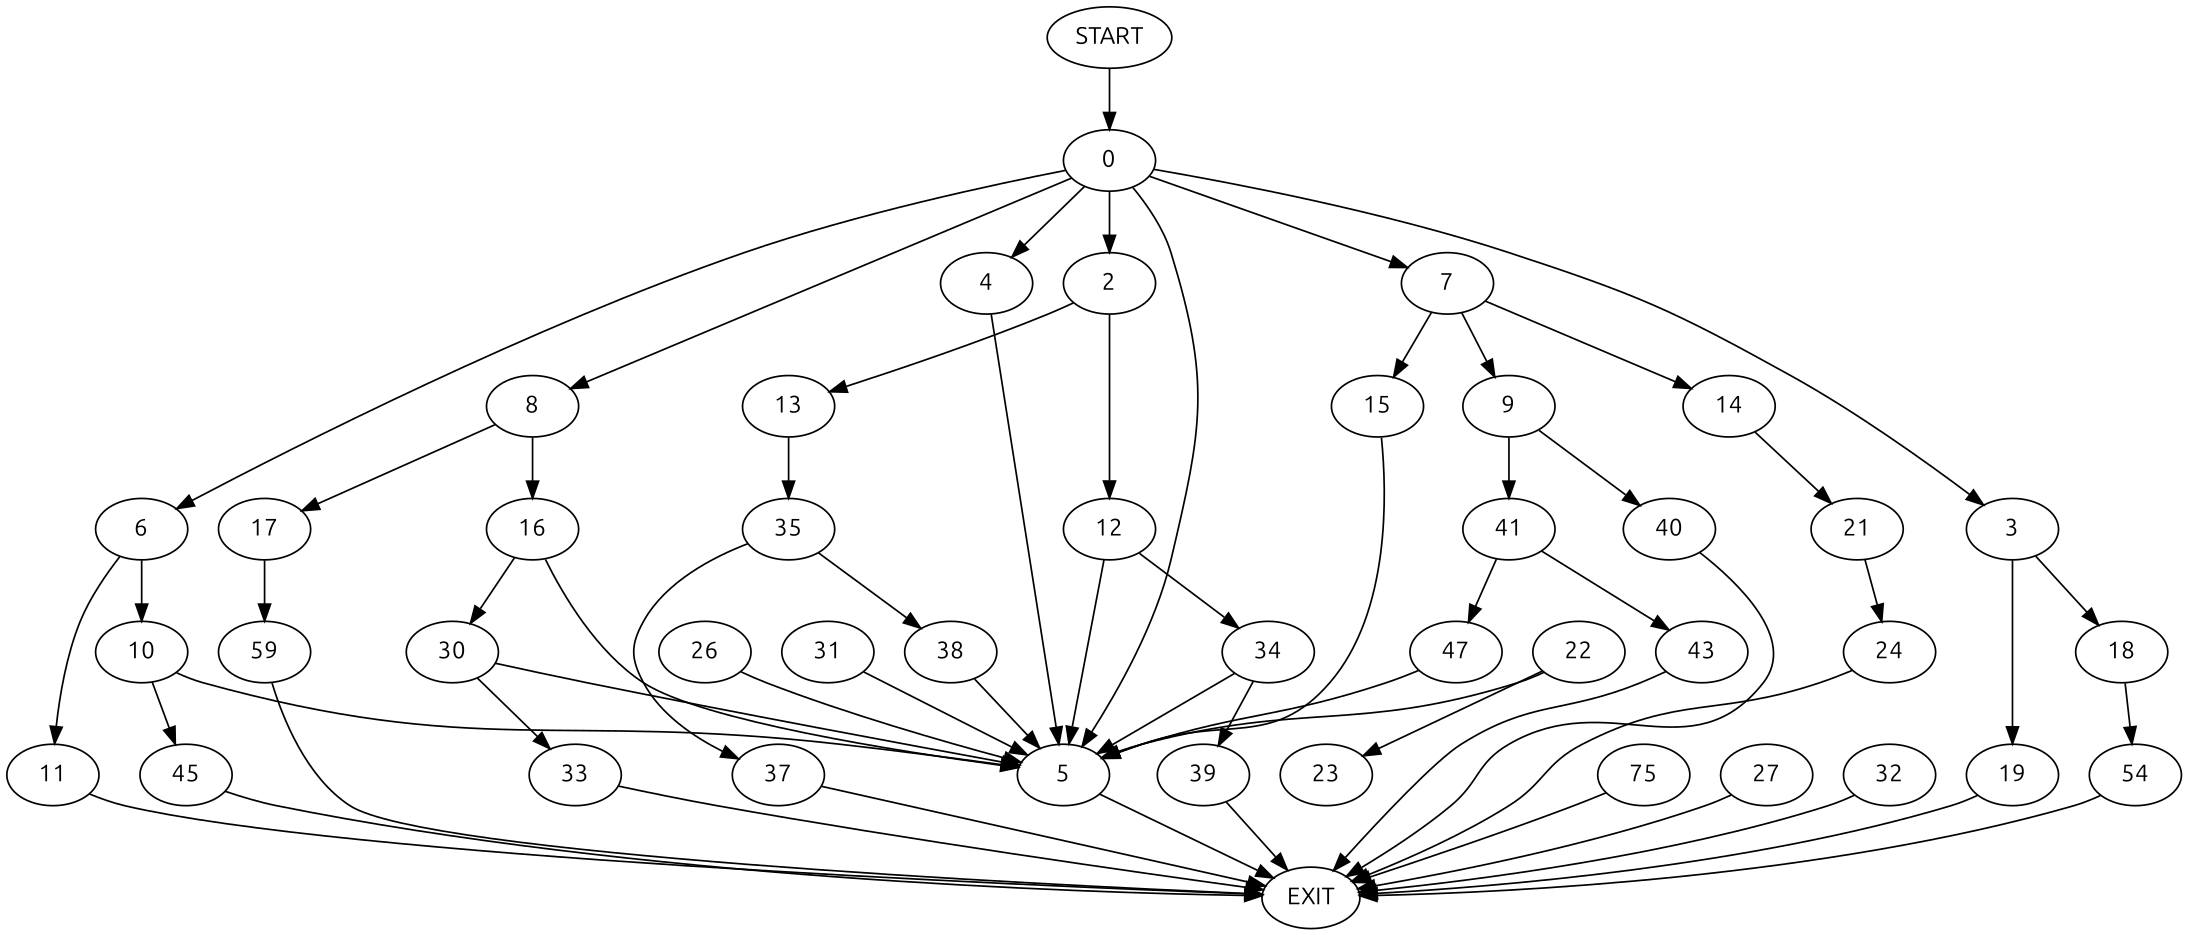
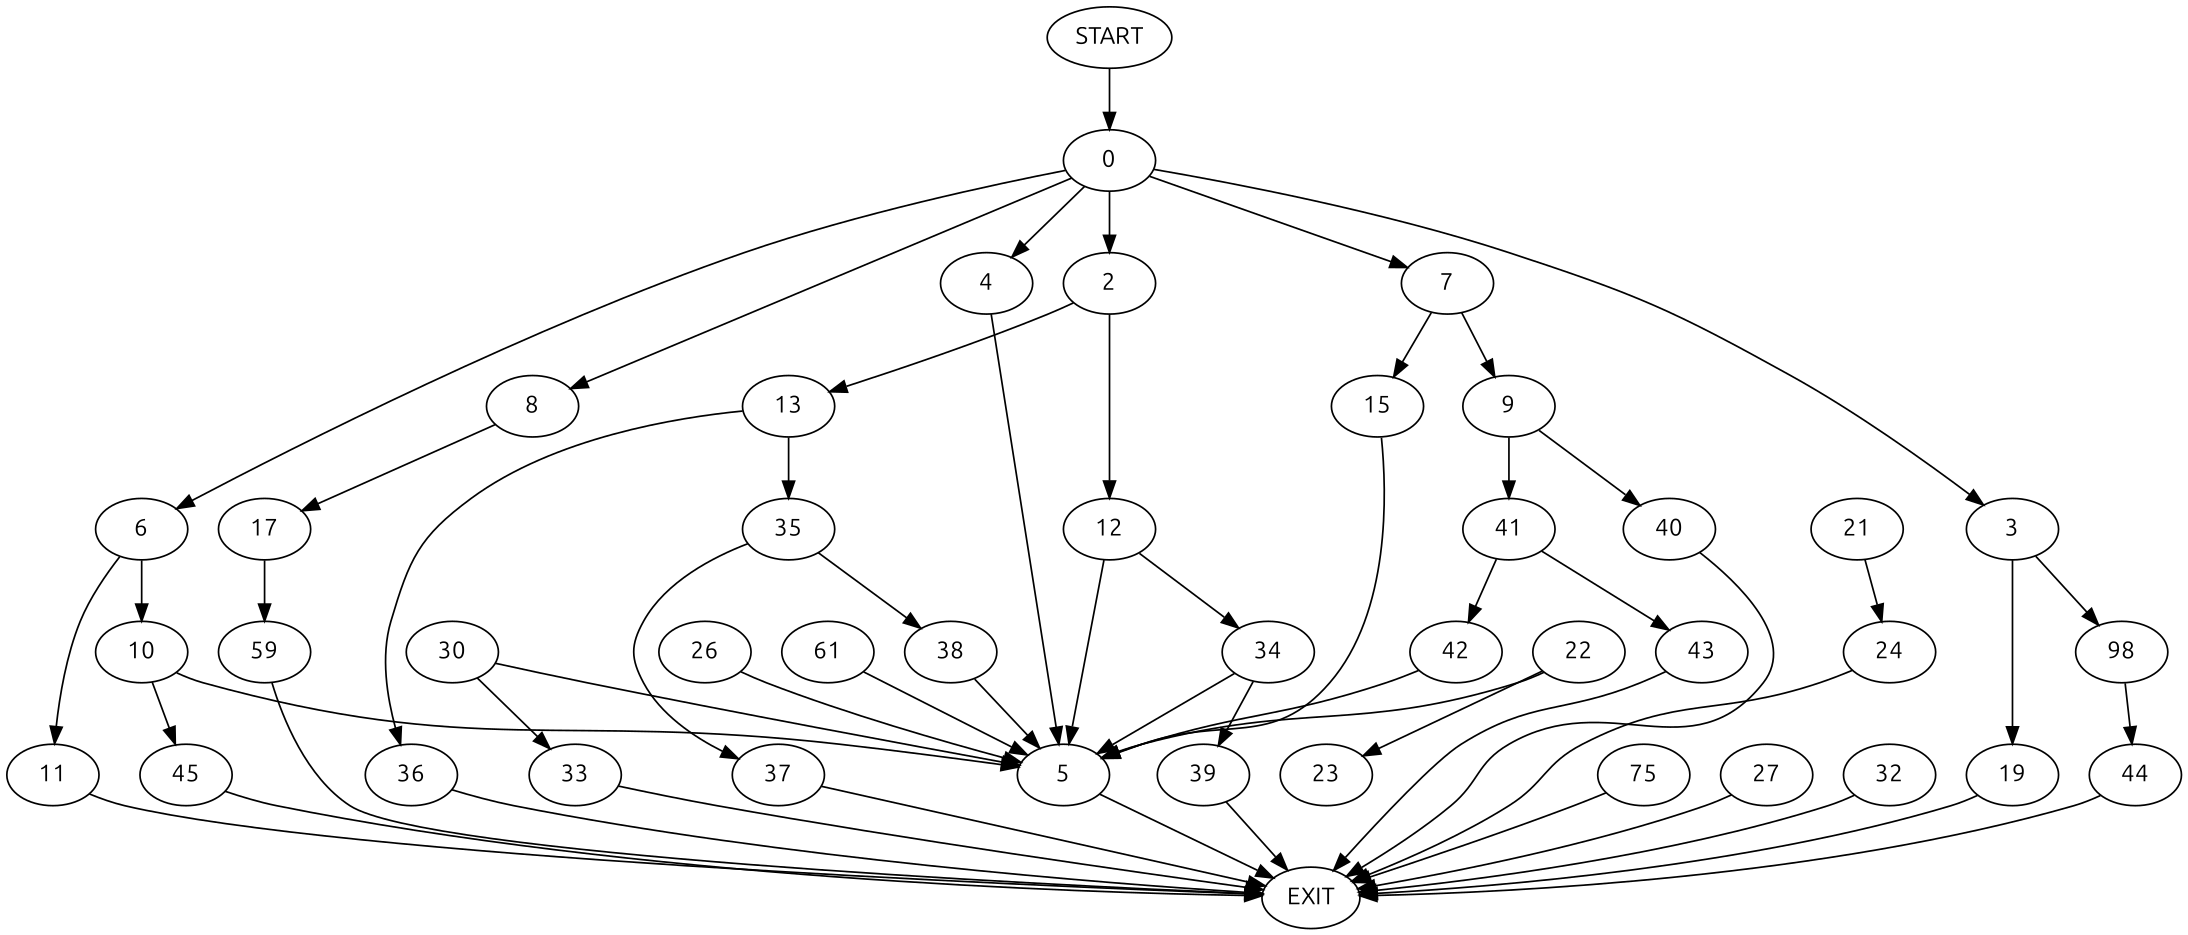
node "14": removed
edge "0" -> "5": removed
node "16": removed
node "31": label "31" -> "61"
node "47": label "47" -> "42"
node "18": label "18" -> "98"
node "36": added
node "54": label "54" -> "44"
